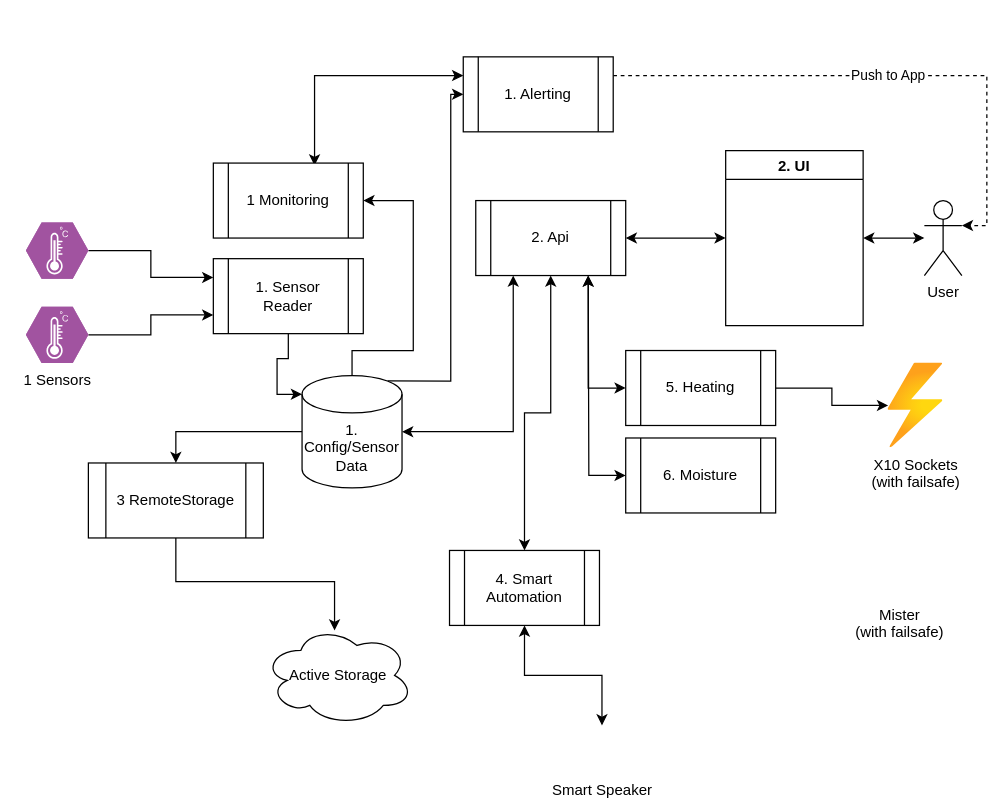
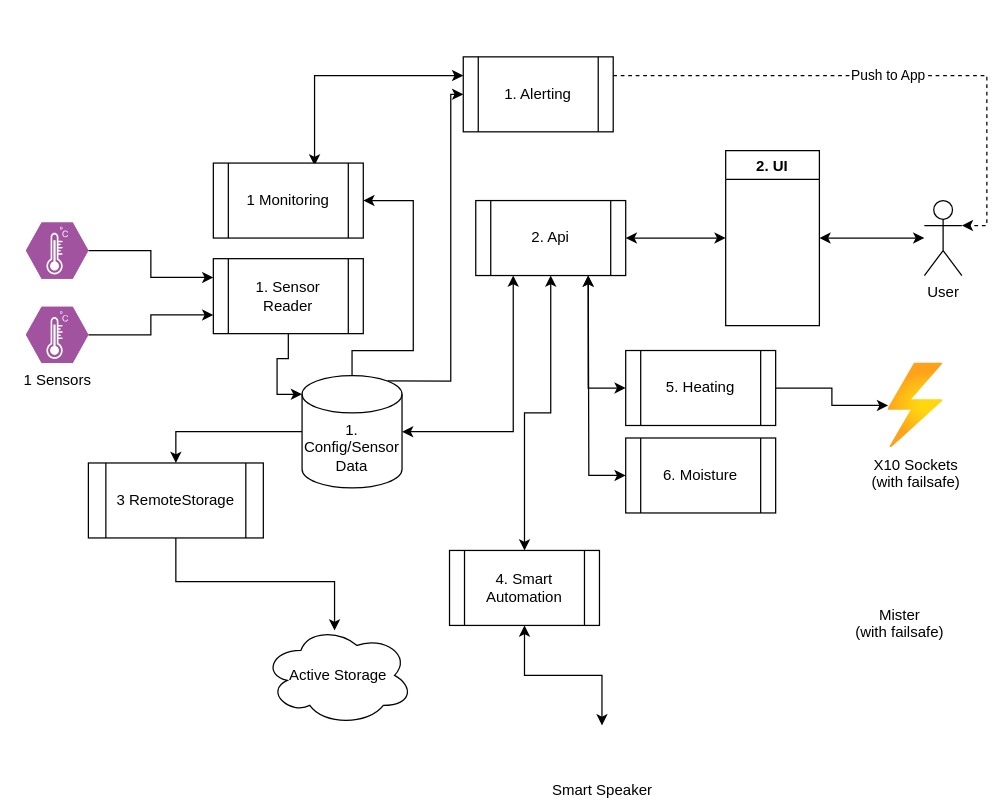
node "2. UI": size 138x175 -> 94x175
